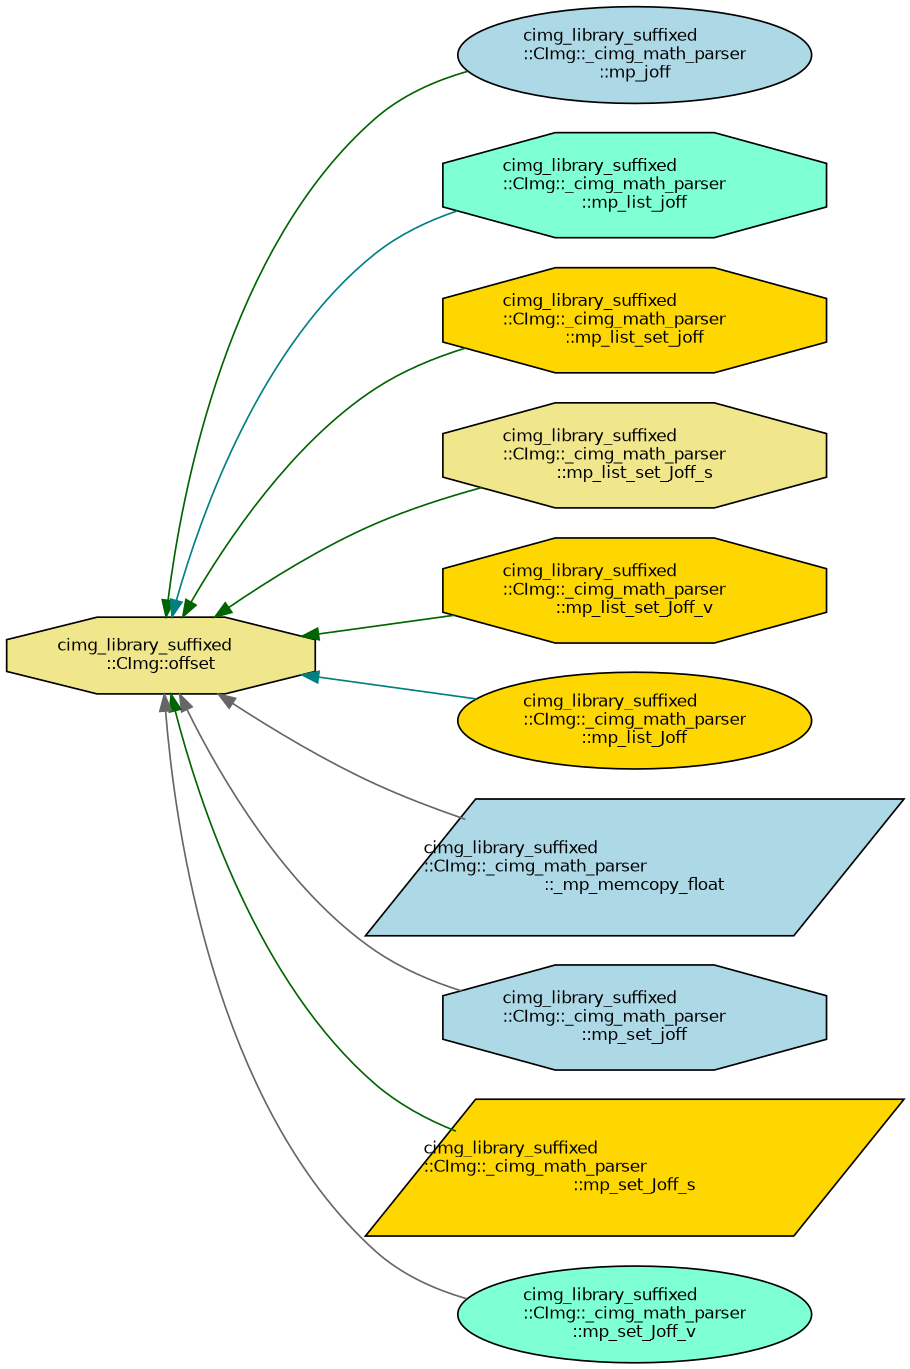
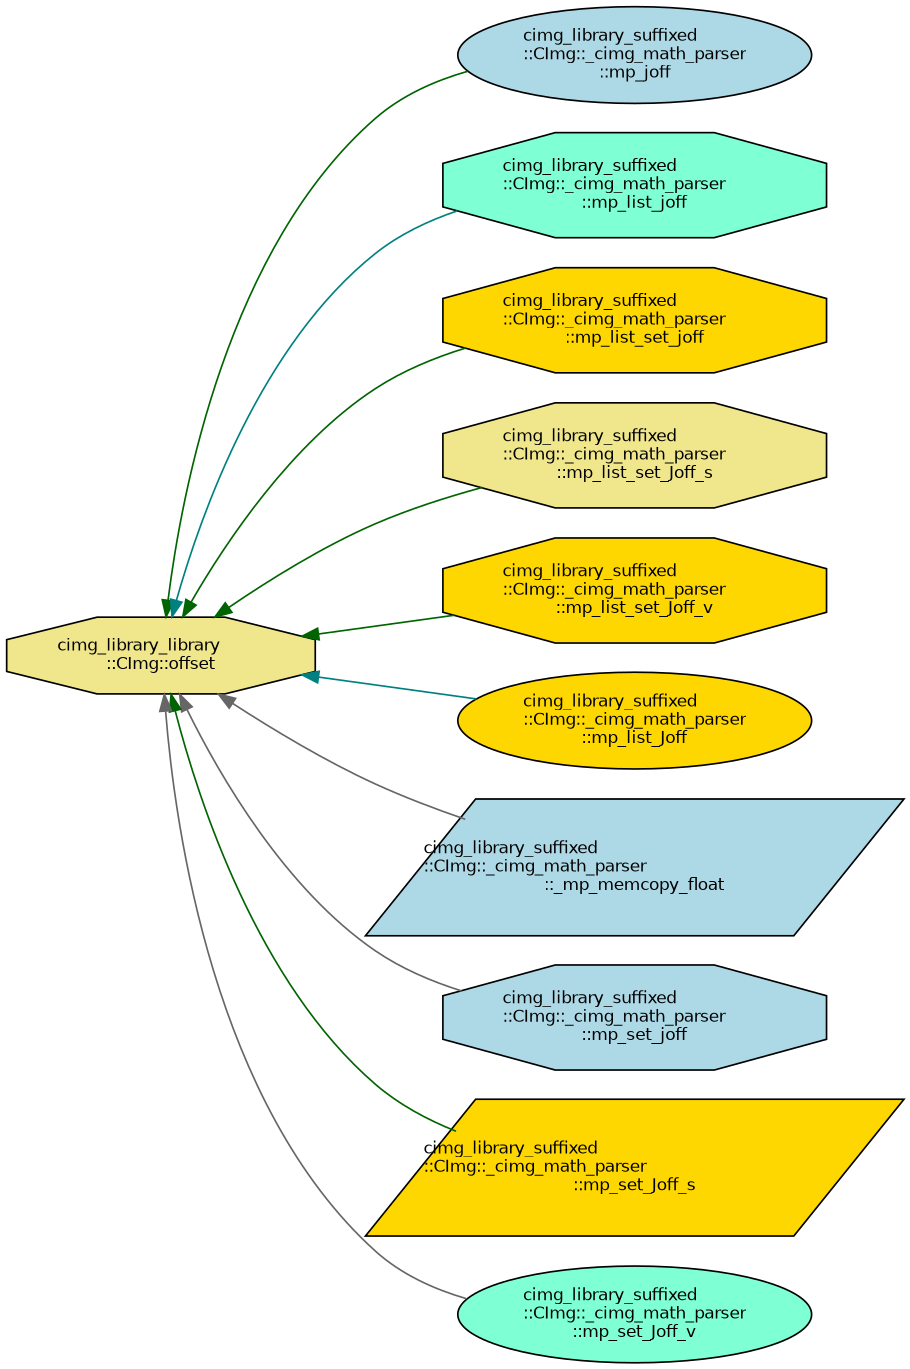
node "cimg_library_suffixed ::CImg::offset": label "cimg_library_suffixed ::CImg::offset" -> "cimg_library_library ::CImg::offset"
